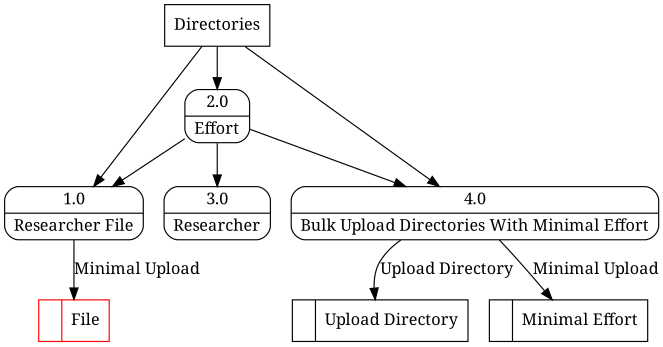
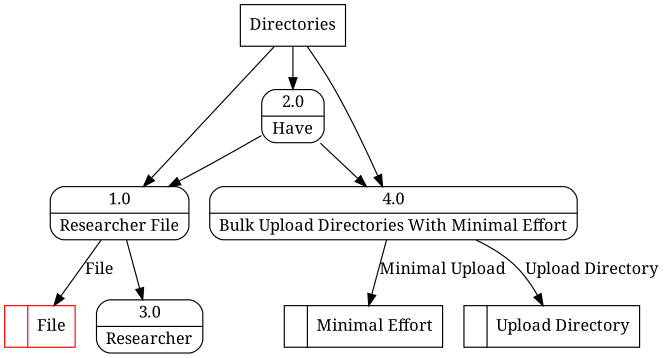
node "2.0": text "Effort" -> "Have"
edge "2.0" -> "3.0": now "1.0" -> "3.0"
edge "1.0" -> "File": label "Minimal Upload" -> "File"
